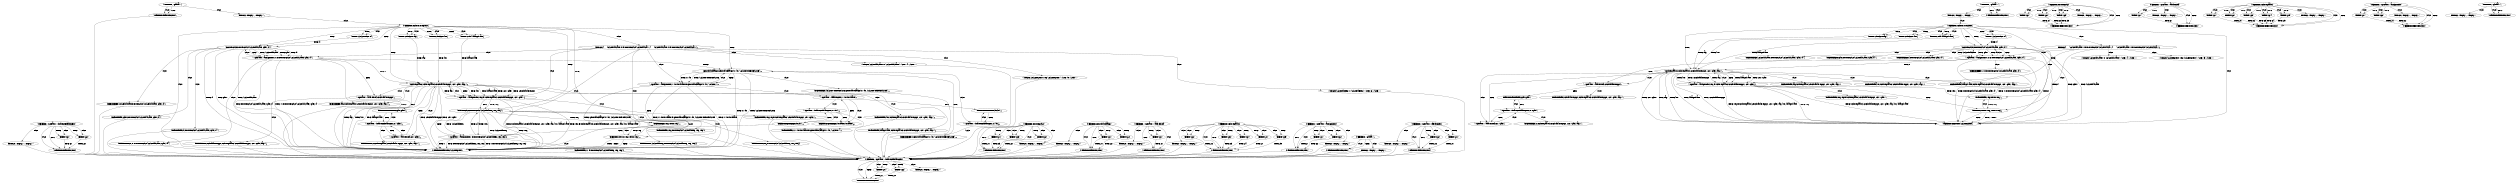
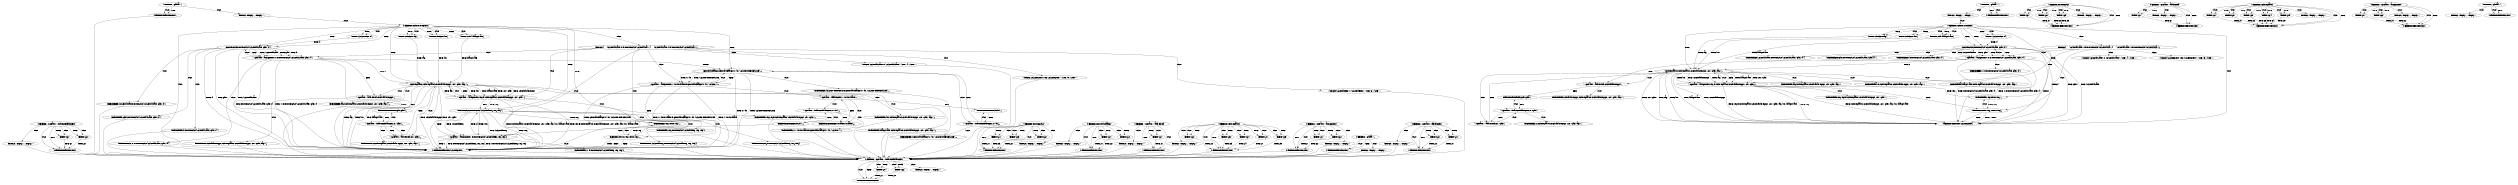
edge "(IDENTIFIER,s,qemu_blockalign(s->bs, SCSI_DMA_BUF_SIZE))" -> "(qemu_blockalign,qemu_blockalign(s->bs, SCSI_DMA_BUF_SIZE))": now "(<operator>.indirectFieldAccess,s->bs)" -> "(qemu_blockalign,qemu_blockalign(s->bs, SCSI_DMA_BUF_SIZE))"
edge "(DO_UPCAST,DO_UPCAST(SCSIDiskReq, req, req))" -> "(IDENTIFIER,SCSIDiskReq,DO_UPCAST(SCSIDiskReq, req, req))": label "SCSI: " -> "AST: "
